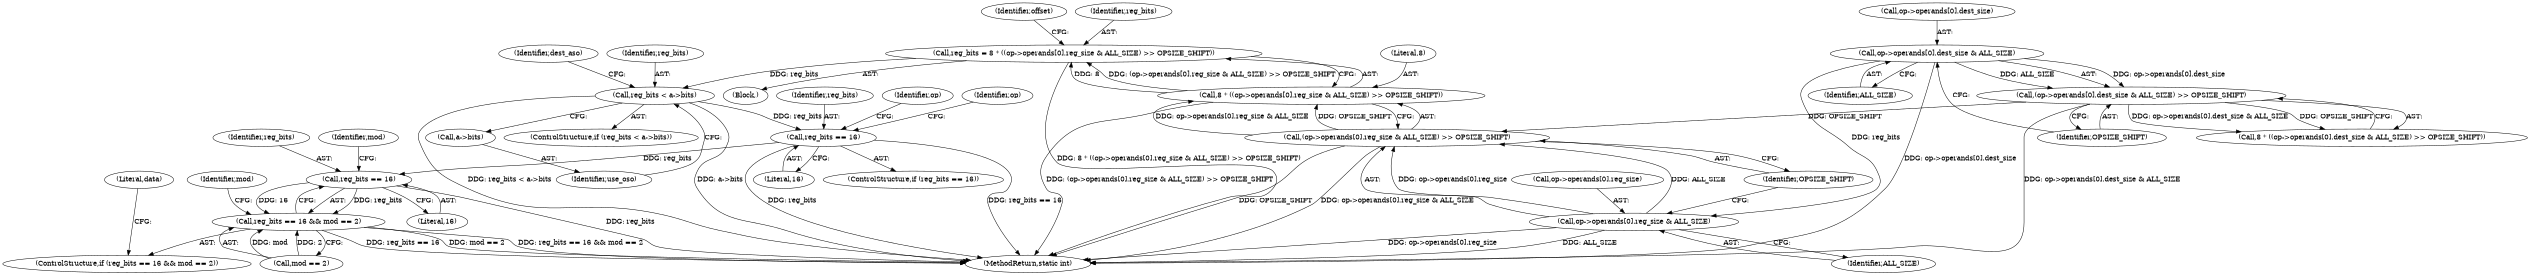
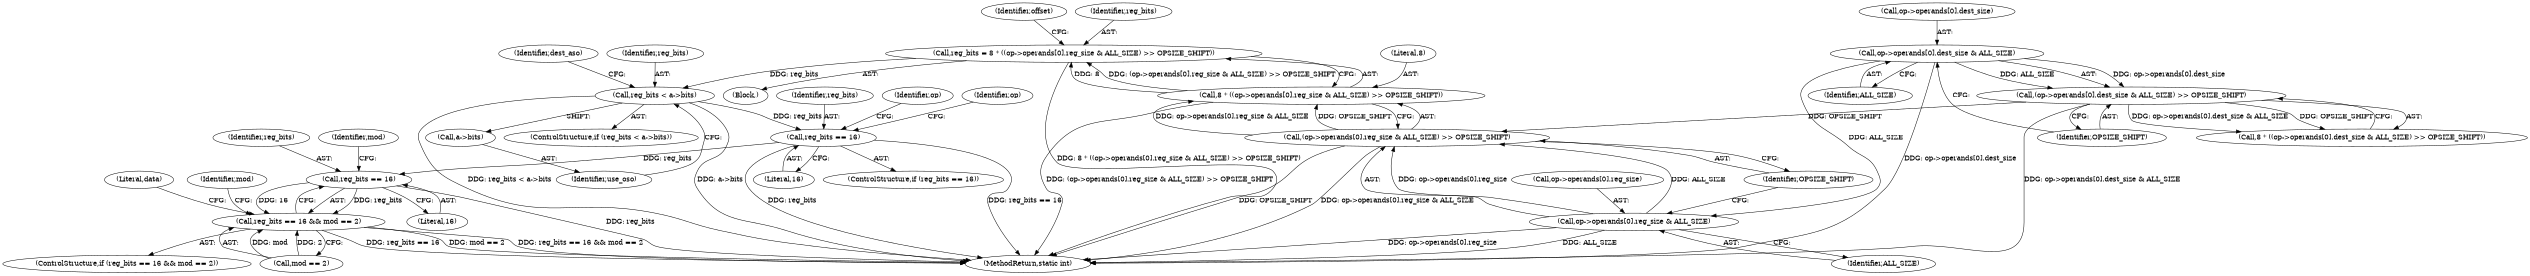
edge "(Call,reg_bits < a->bits)" -> "(Call,a->bits)": label "CFG: " -> "SHIFT: "
edge "(Call,op->operands[0].dest_size & ALL_SIZE)" -> "(Call,op->operands[0].reg_size & ALL_SIZE)": label "DDG: reg_bits" -> "DDG: ALL_SIZE"
edge "(Literal,data)" -> "(ControlStructure,if (reg_bits == 16 && mod == 2))": now "(Literal,data)" -> "(Call,reg_bits == 16 && mod == 2)"
